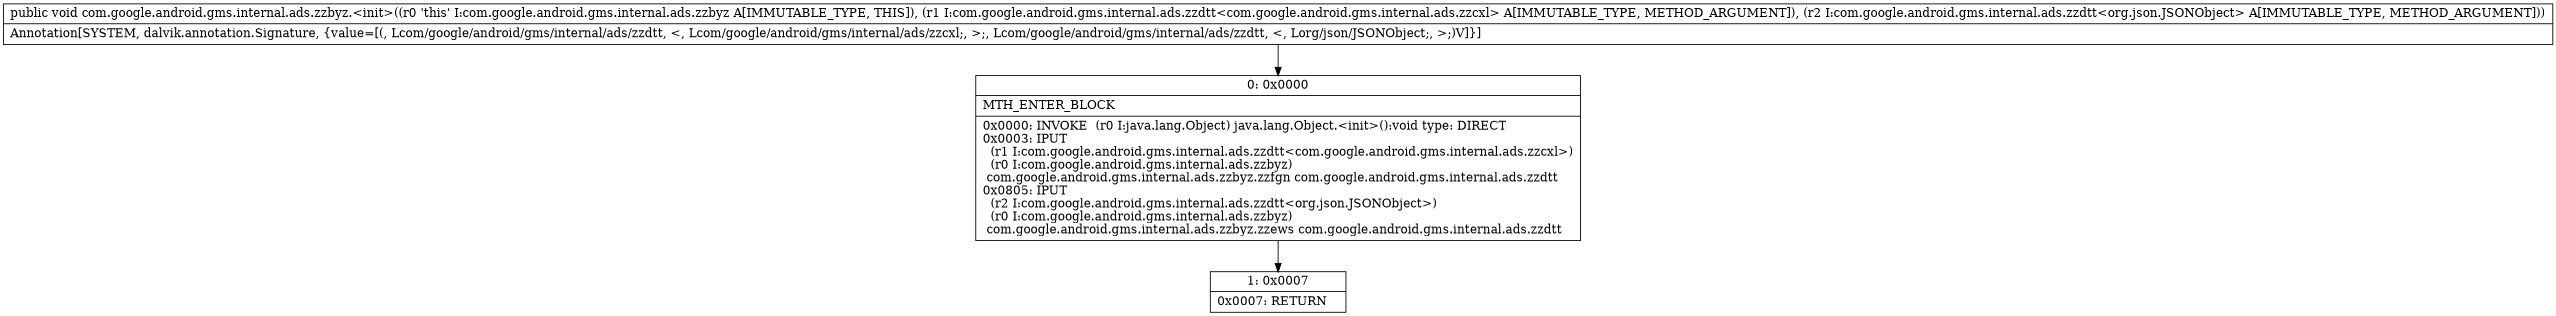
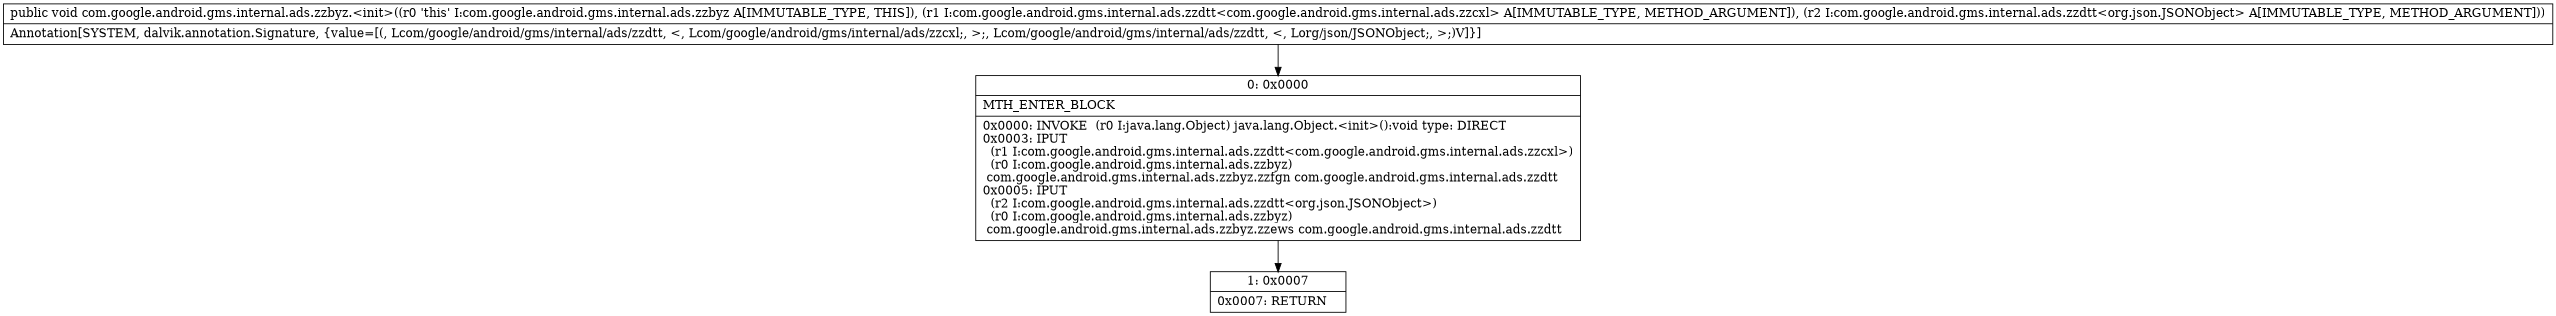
node "0: 0x0000": text "0x0805: IPUT" -> "0x0005: IPUT"
